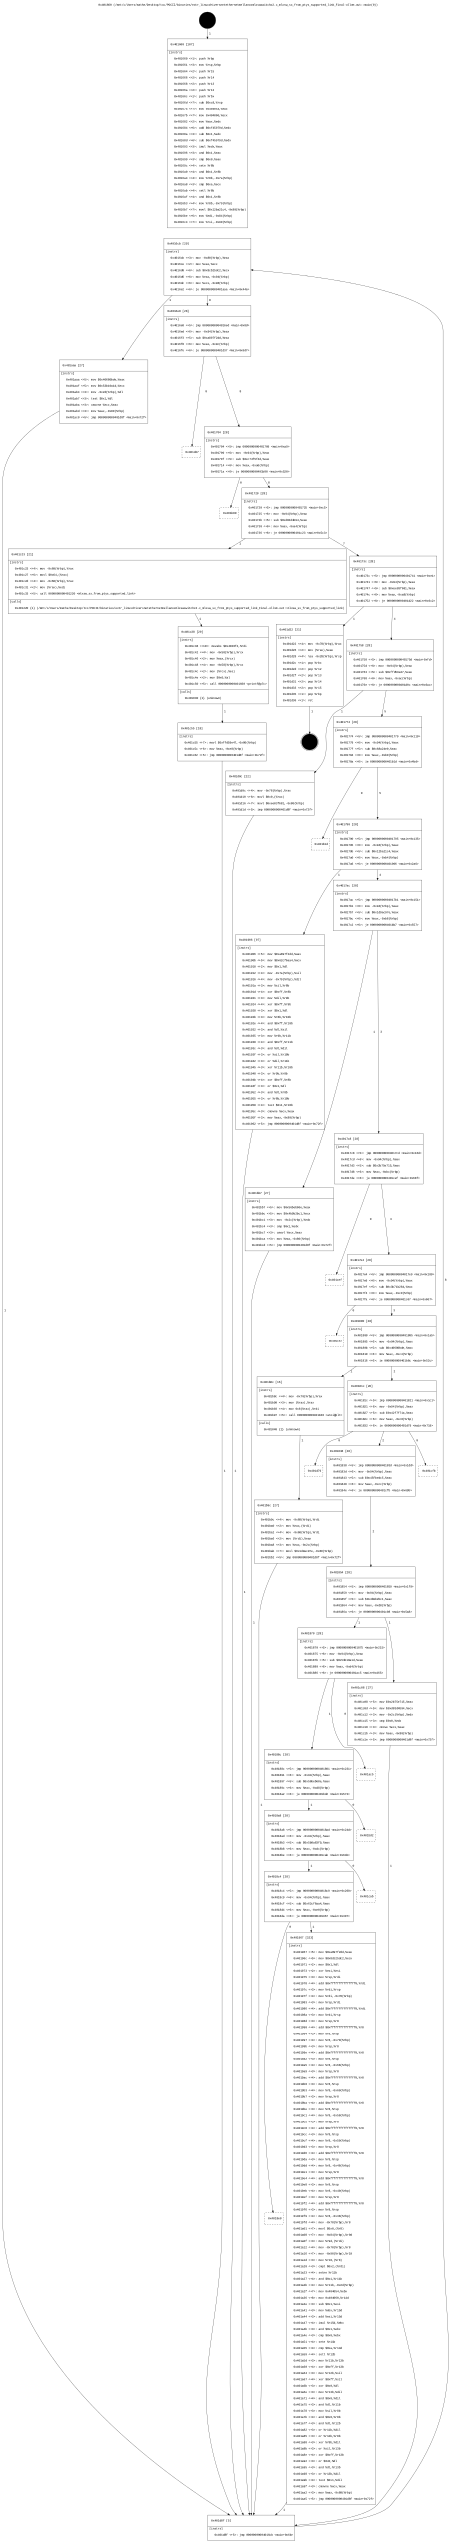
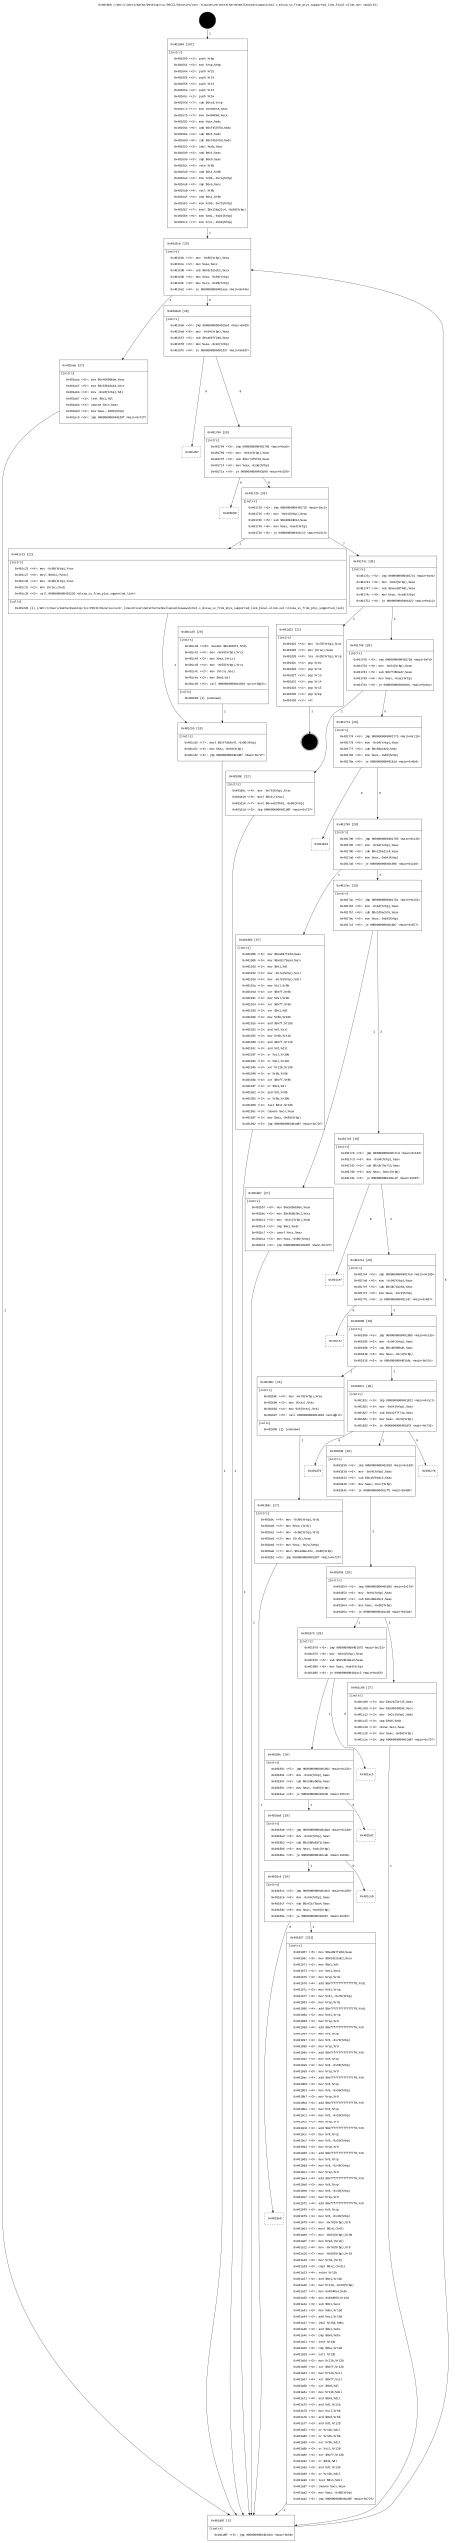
edge "0x401660 [107]" -> "0x4016cb [29]": added, label "1"
edge "0x401c23 [21]" -> "0x401c38 [29]": now "0x401c23 [21]" -> "0x401c55 [18]"
